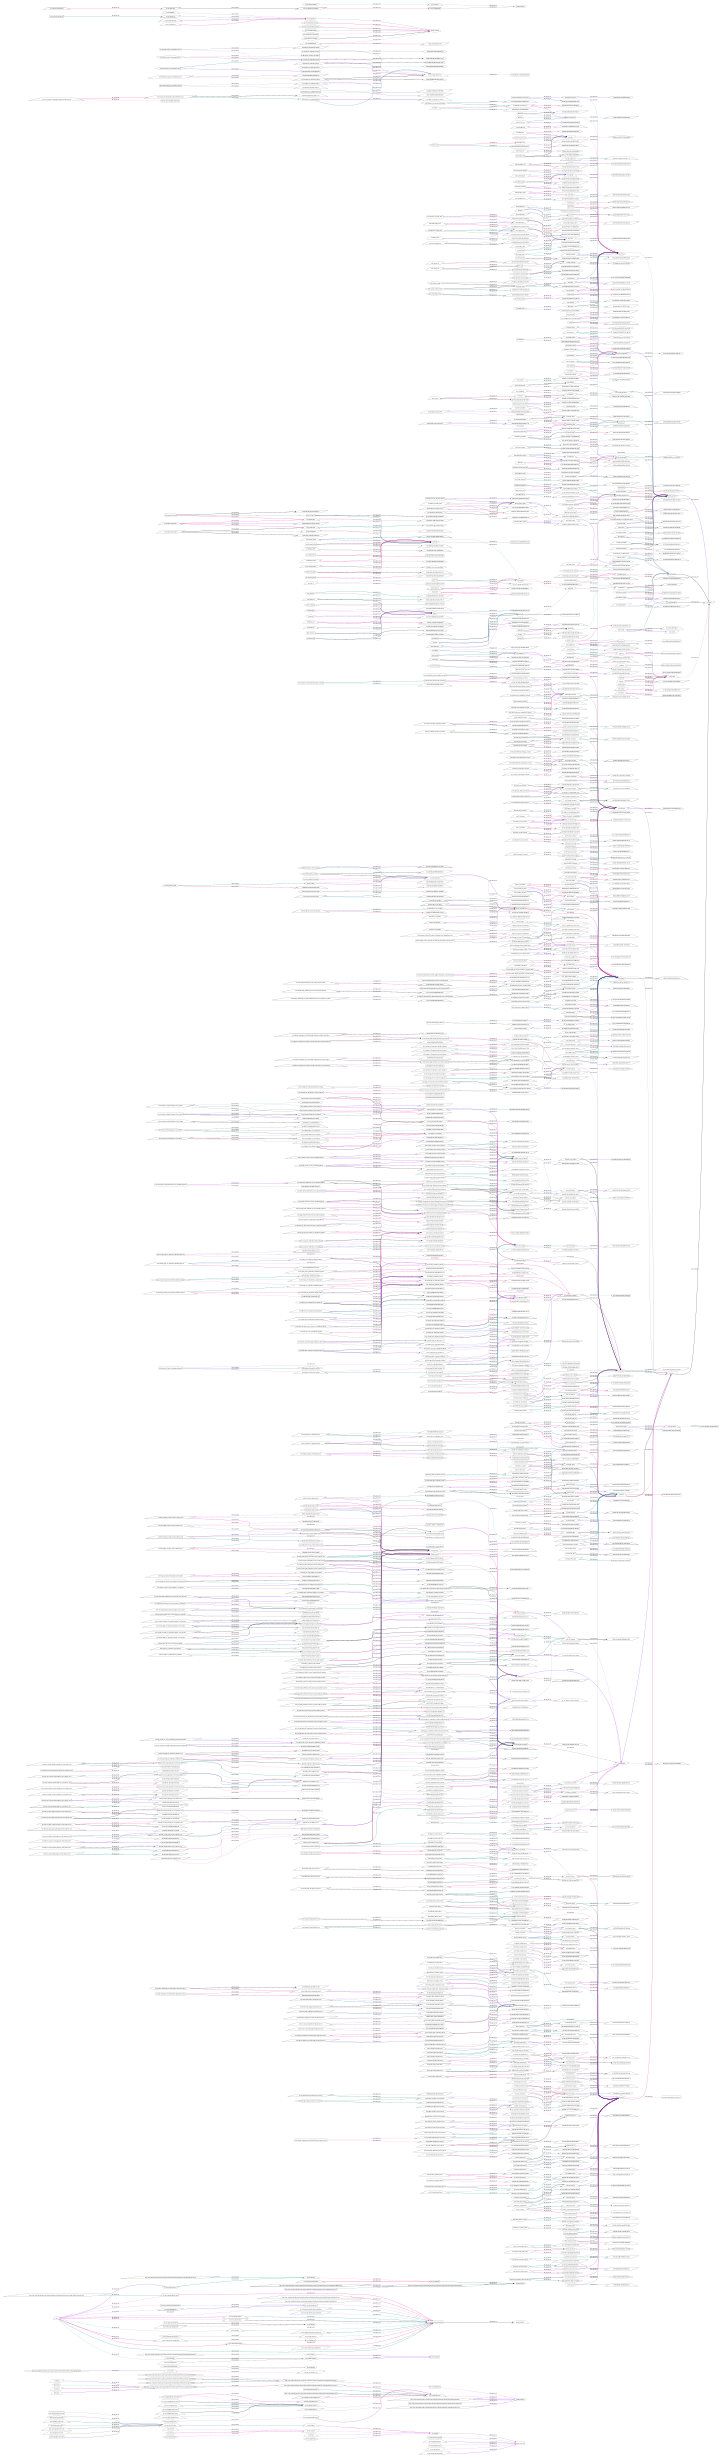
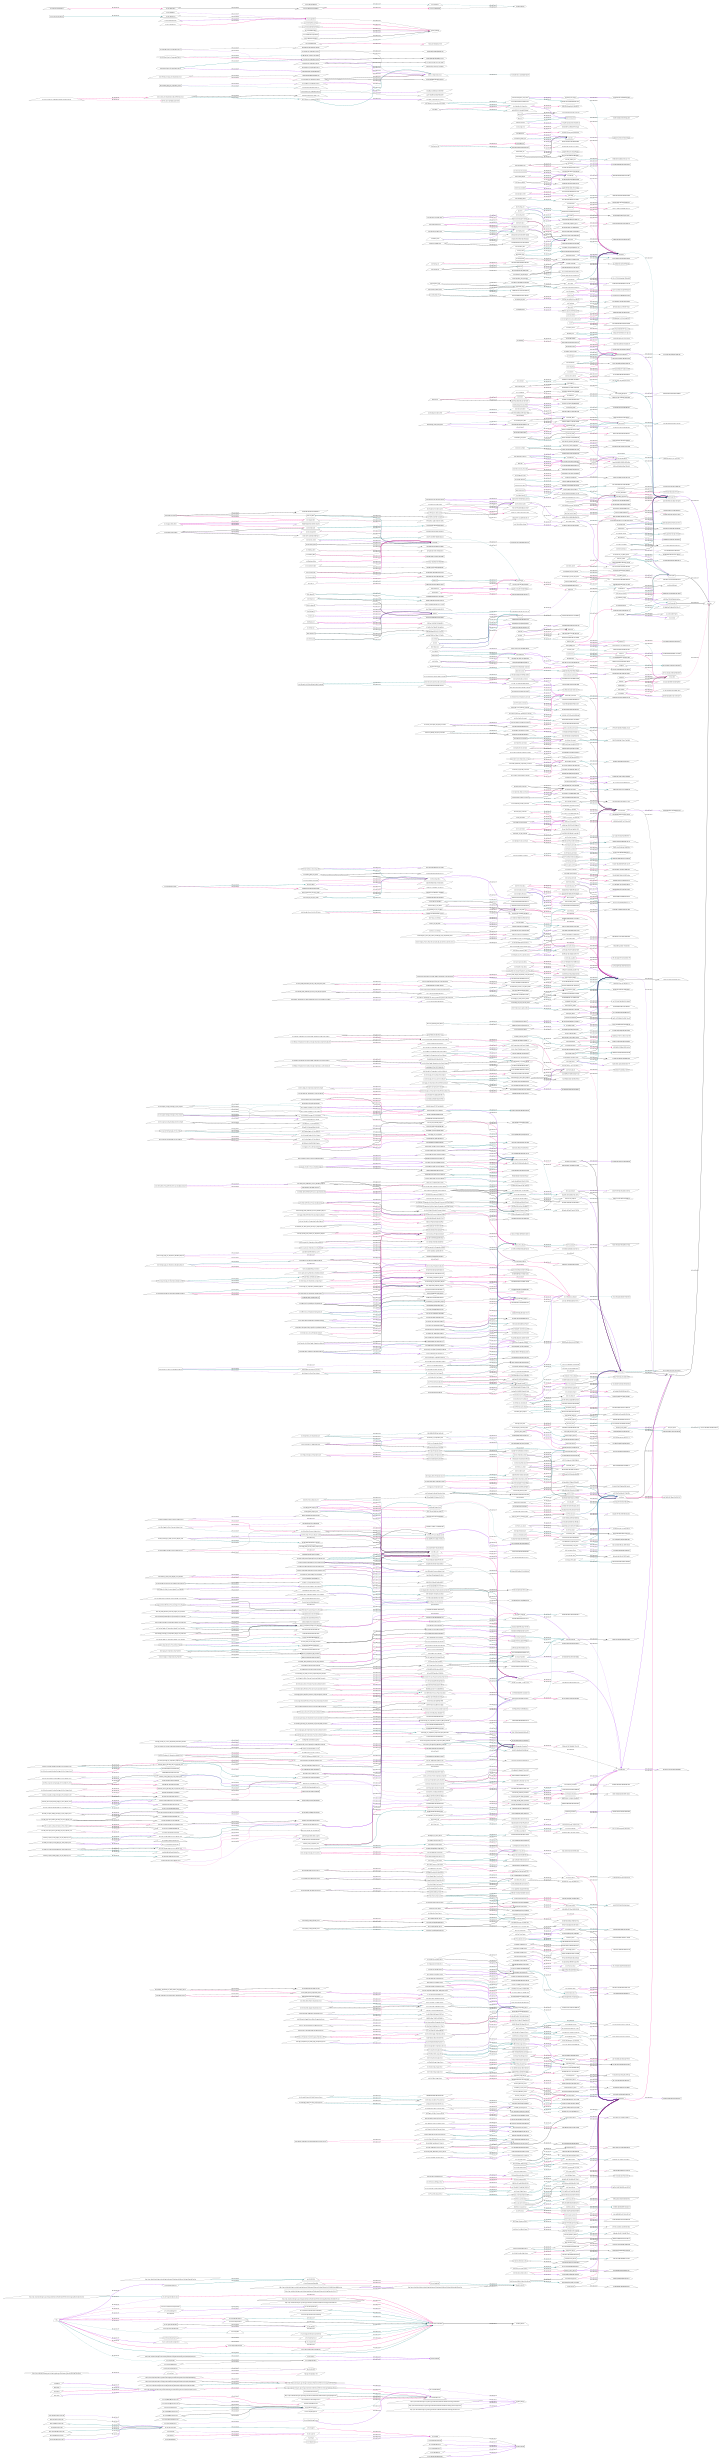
edge "brick:High_Humidity_Alarm" -> "c365cfaedf03a45528339aec5ff4d4bc": now "brick:Power_Loss_Alarm" -> "c365cfaedf03a45528339aec5ff4d4bc"
edge "brick:Discharge_Water_Flow_Sensor" -> "brick:Water_Flow_Sensor": color deeppink -> black
